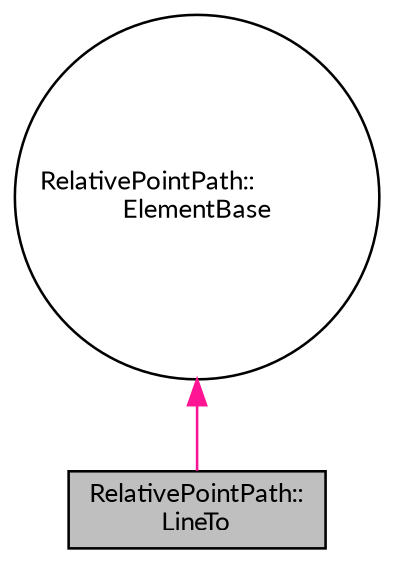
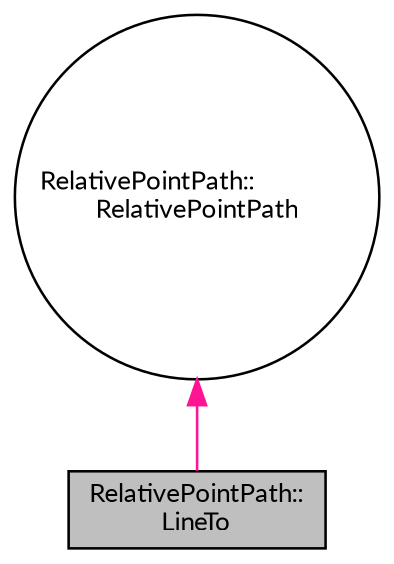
node "RelativePointPath:: ElementBase": label "RelativePointPath:: ElementBase" -> "RelativePointPath:: RelativePointPath"
